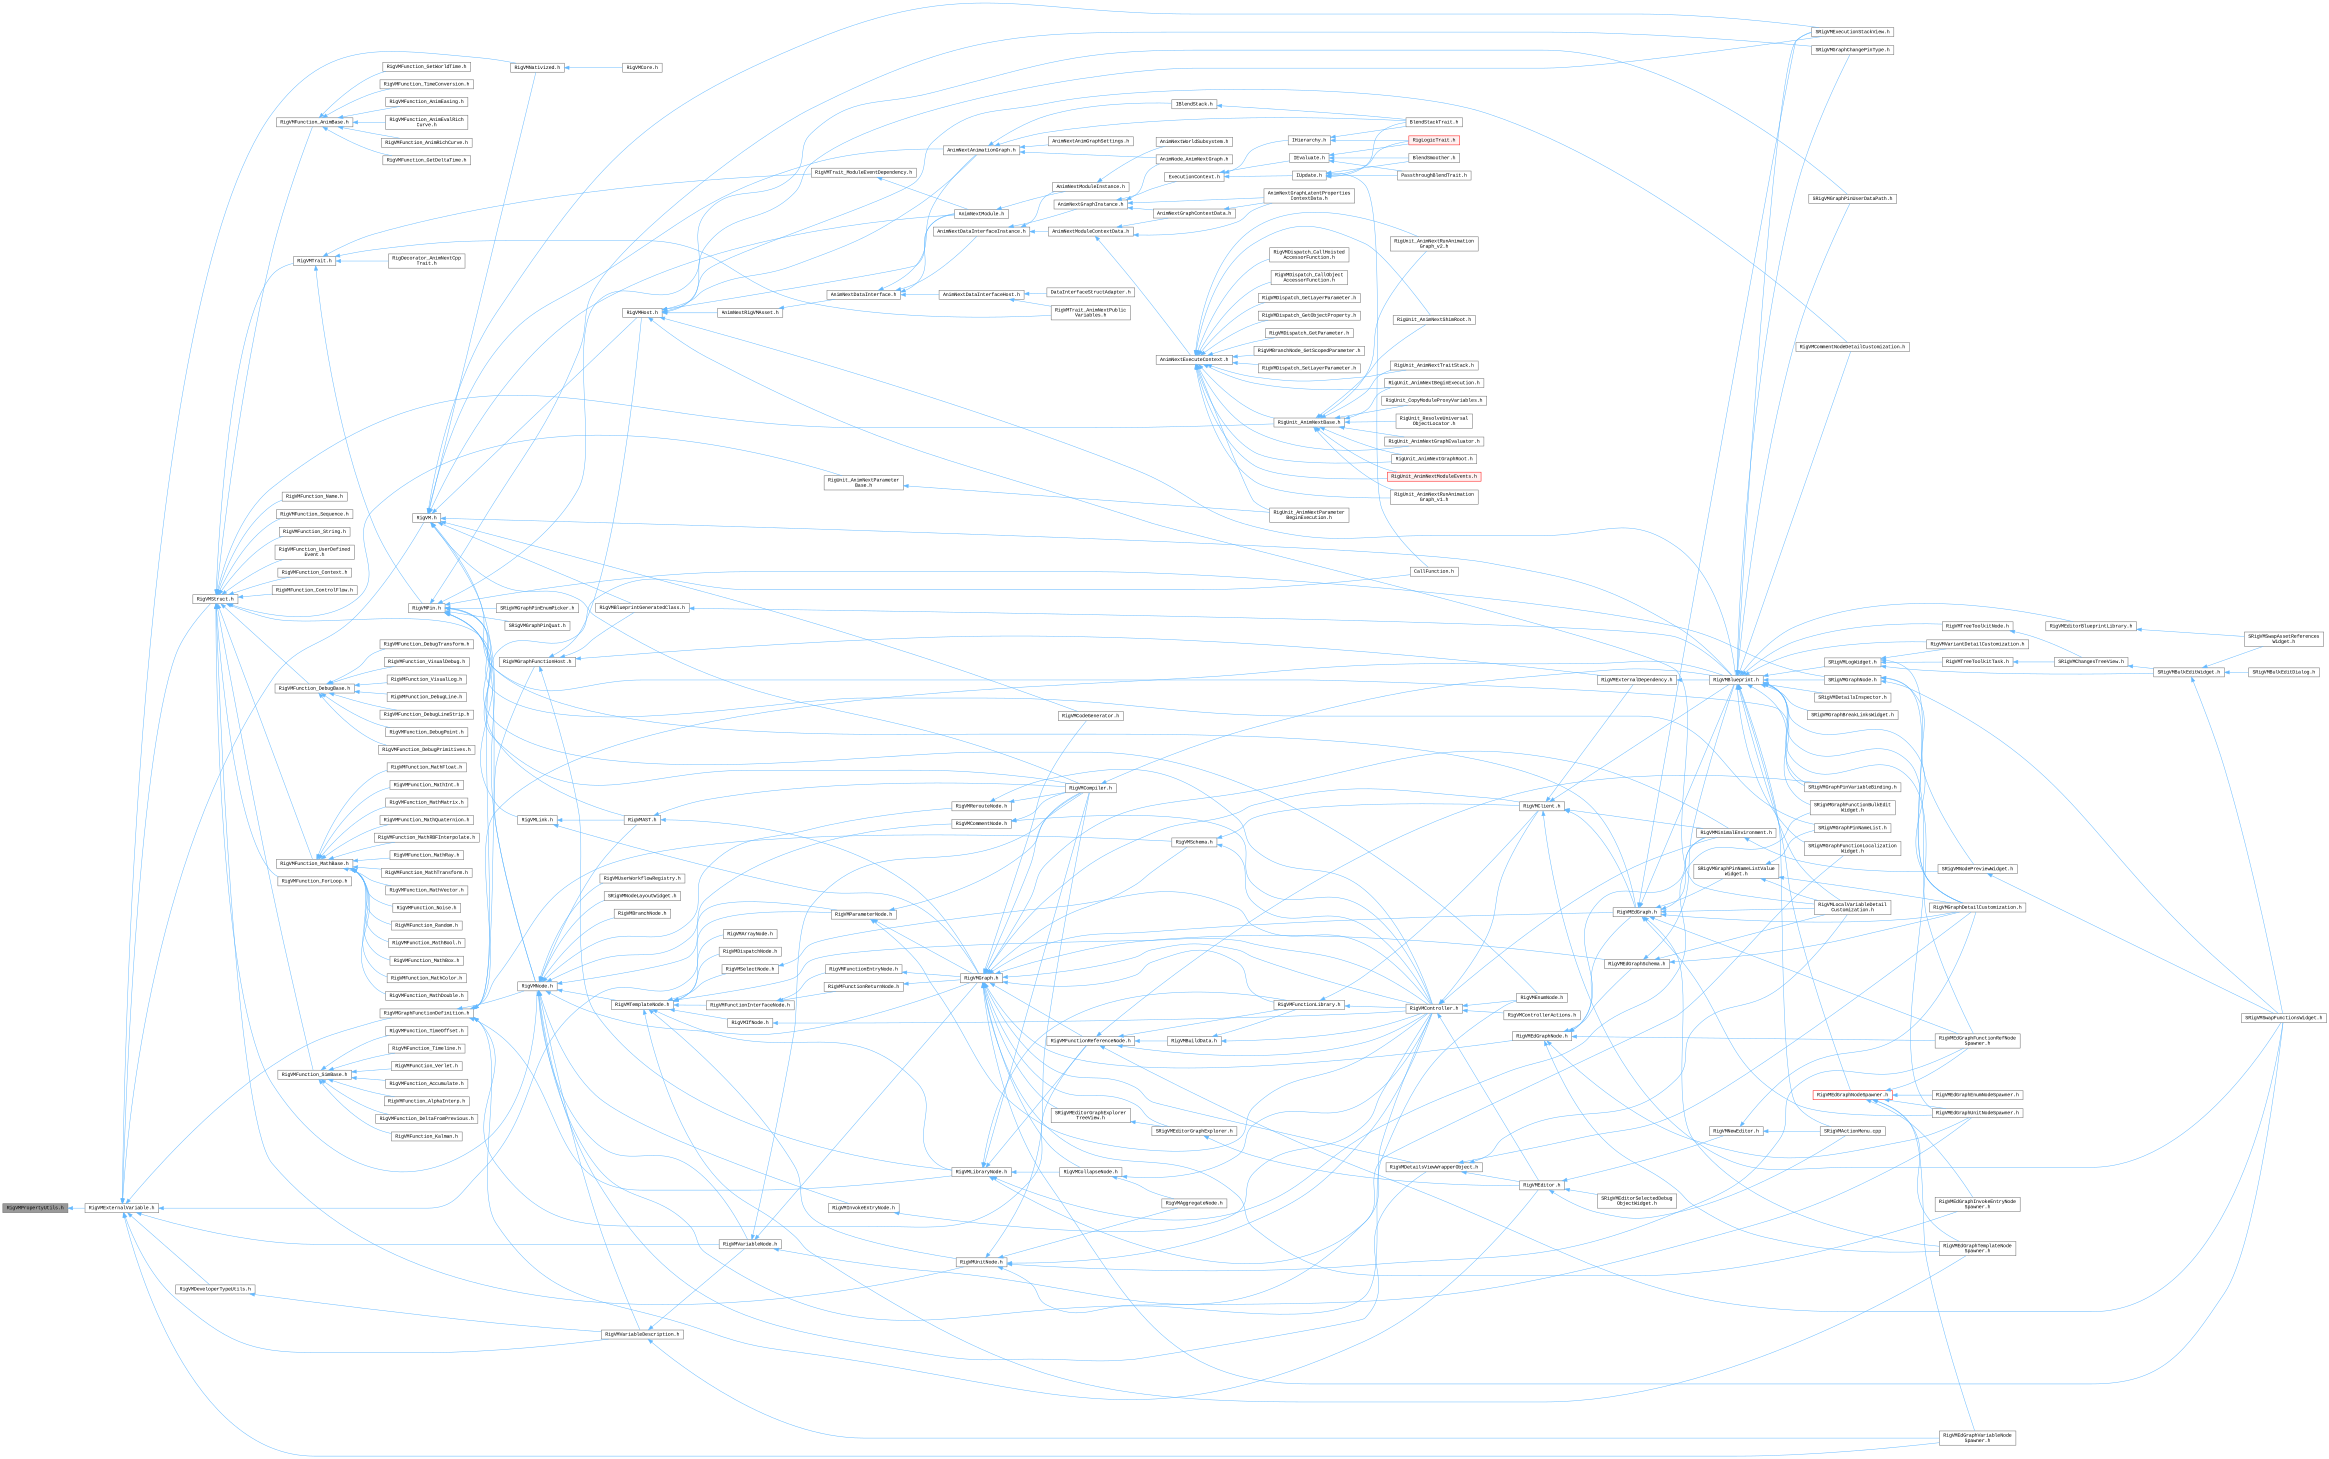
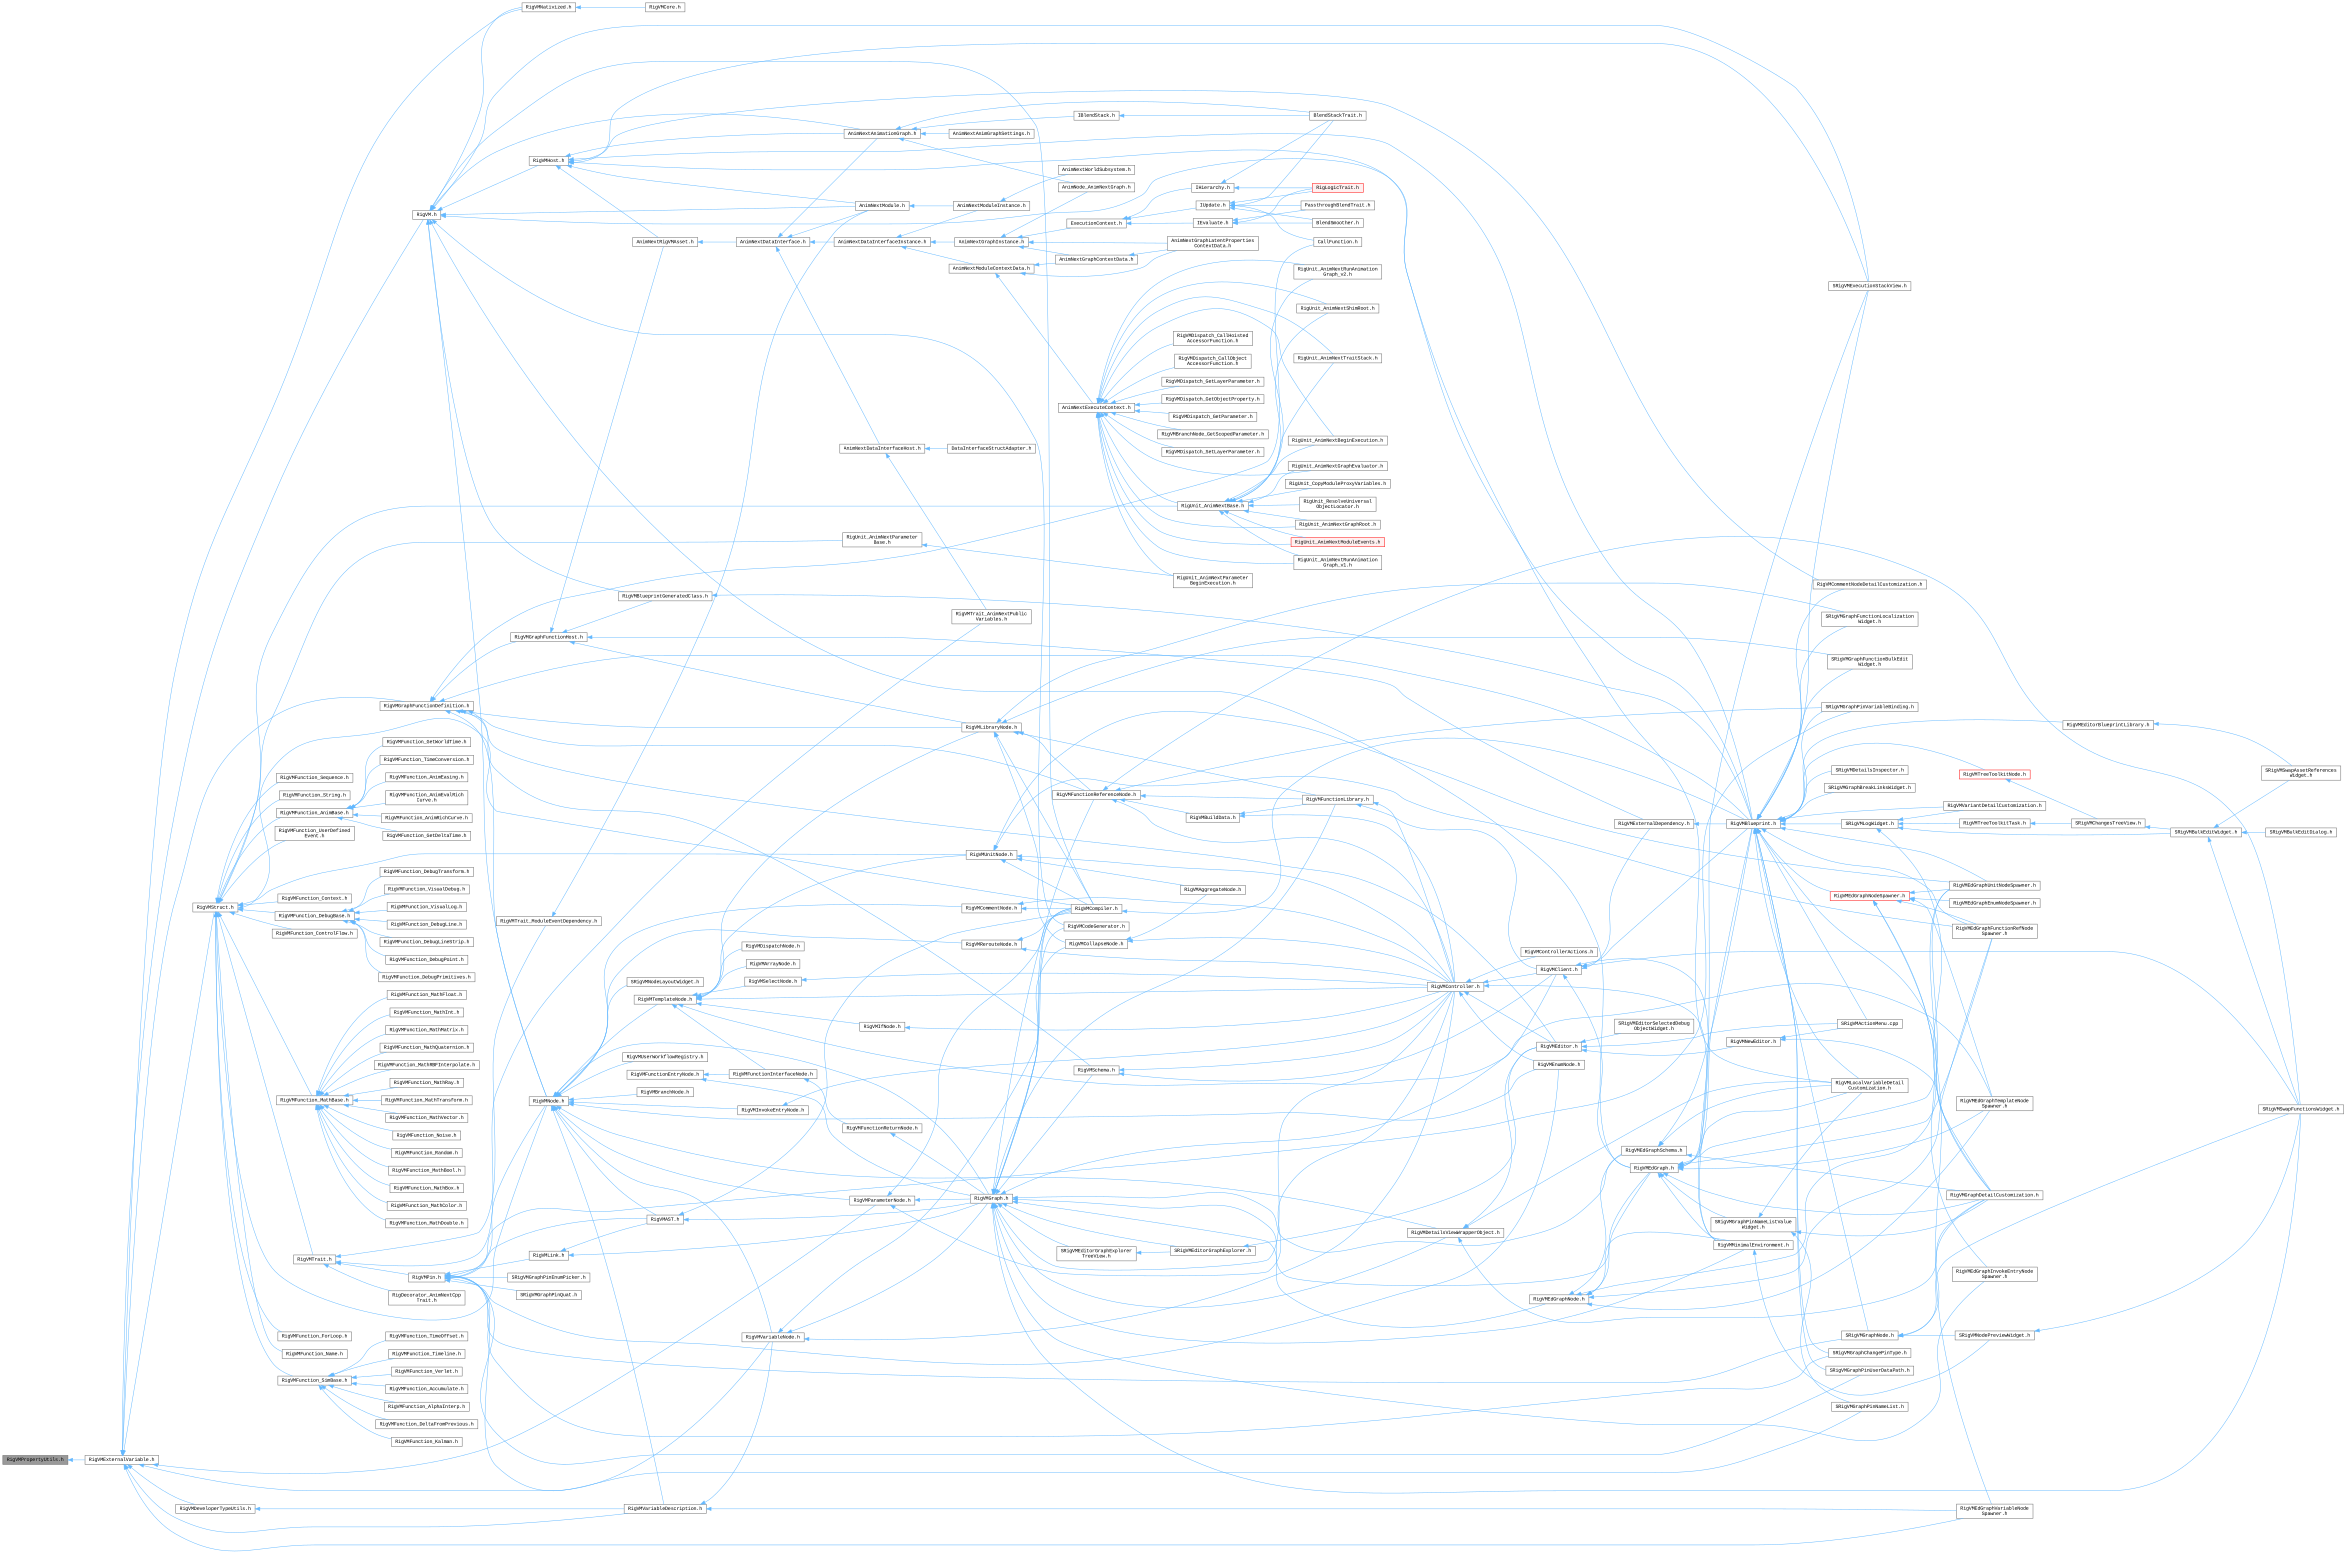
edge "RigVMHost.h" -> "RigVMGraphFunctionHost.h": now "AnimNextRigVMAsset.h" -> "RigVMGraphFunctionHost.h"
node "RigVMTreeToolkitNode.h": color grey40 -> red
edge "RigVMFunctionEntryNode.h" -> "RigVMFunctionInterfaceNode.h": reversed
